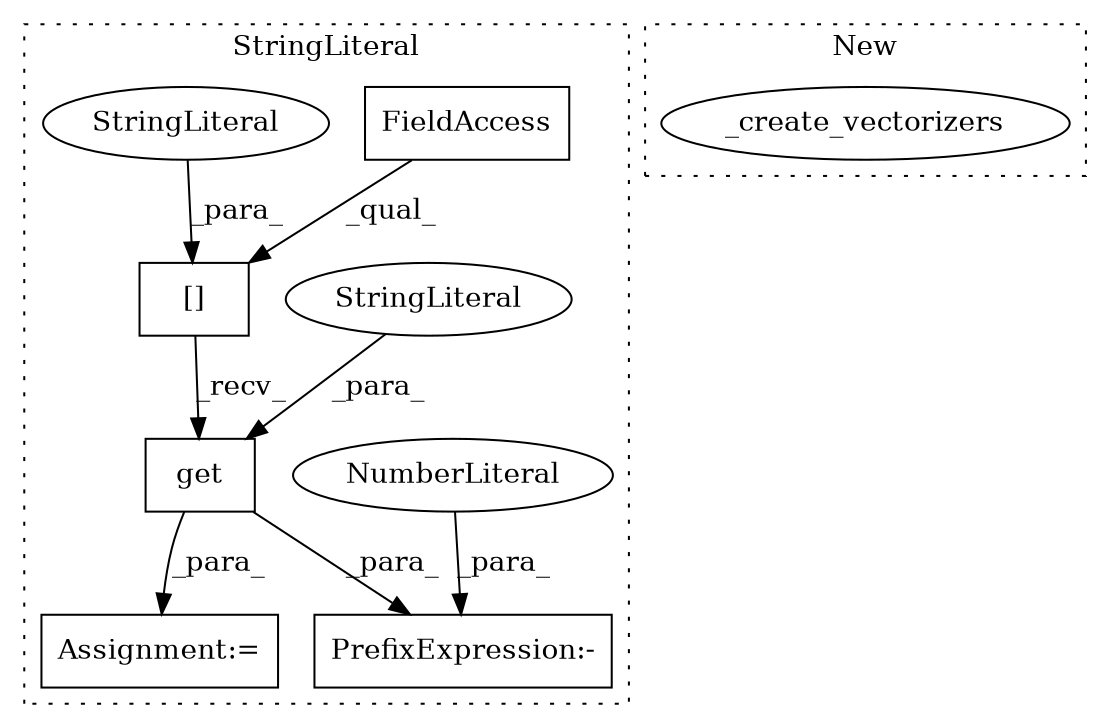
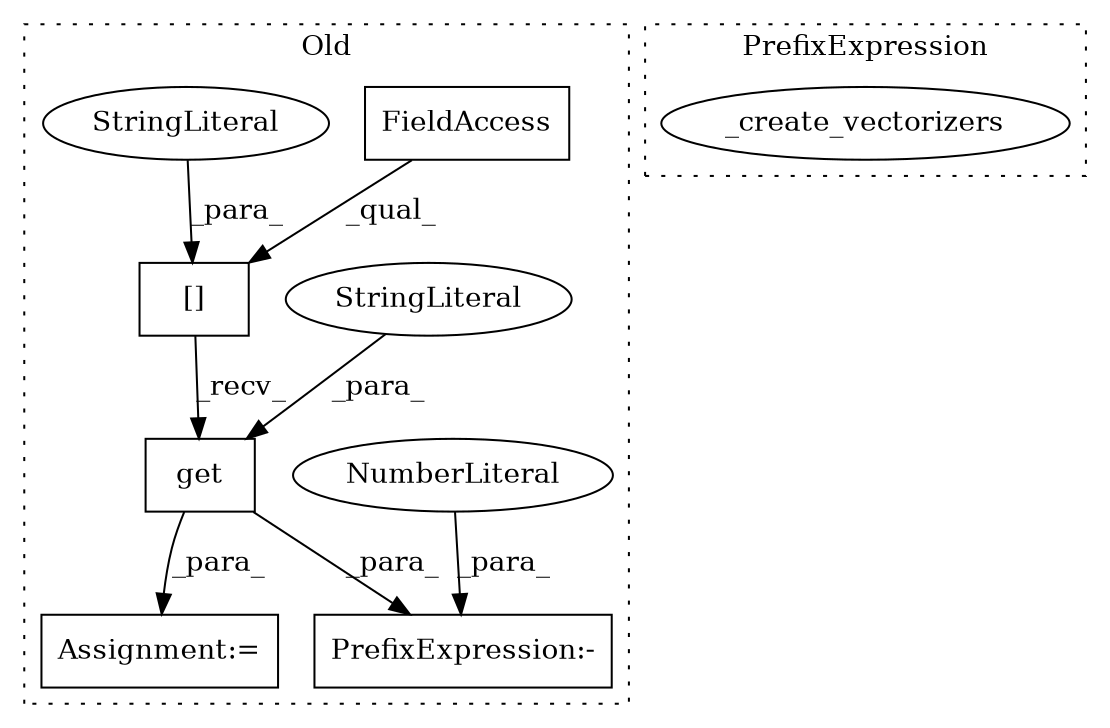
cluster "StringLiteral": label "StringLiteral" -> "Old"
cluster "New": label "New" -> "PrefixExpression"
